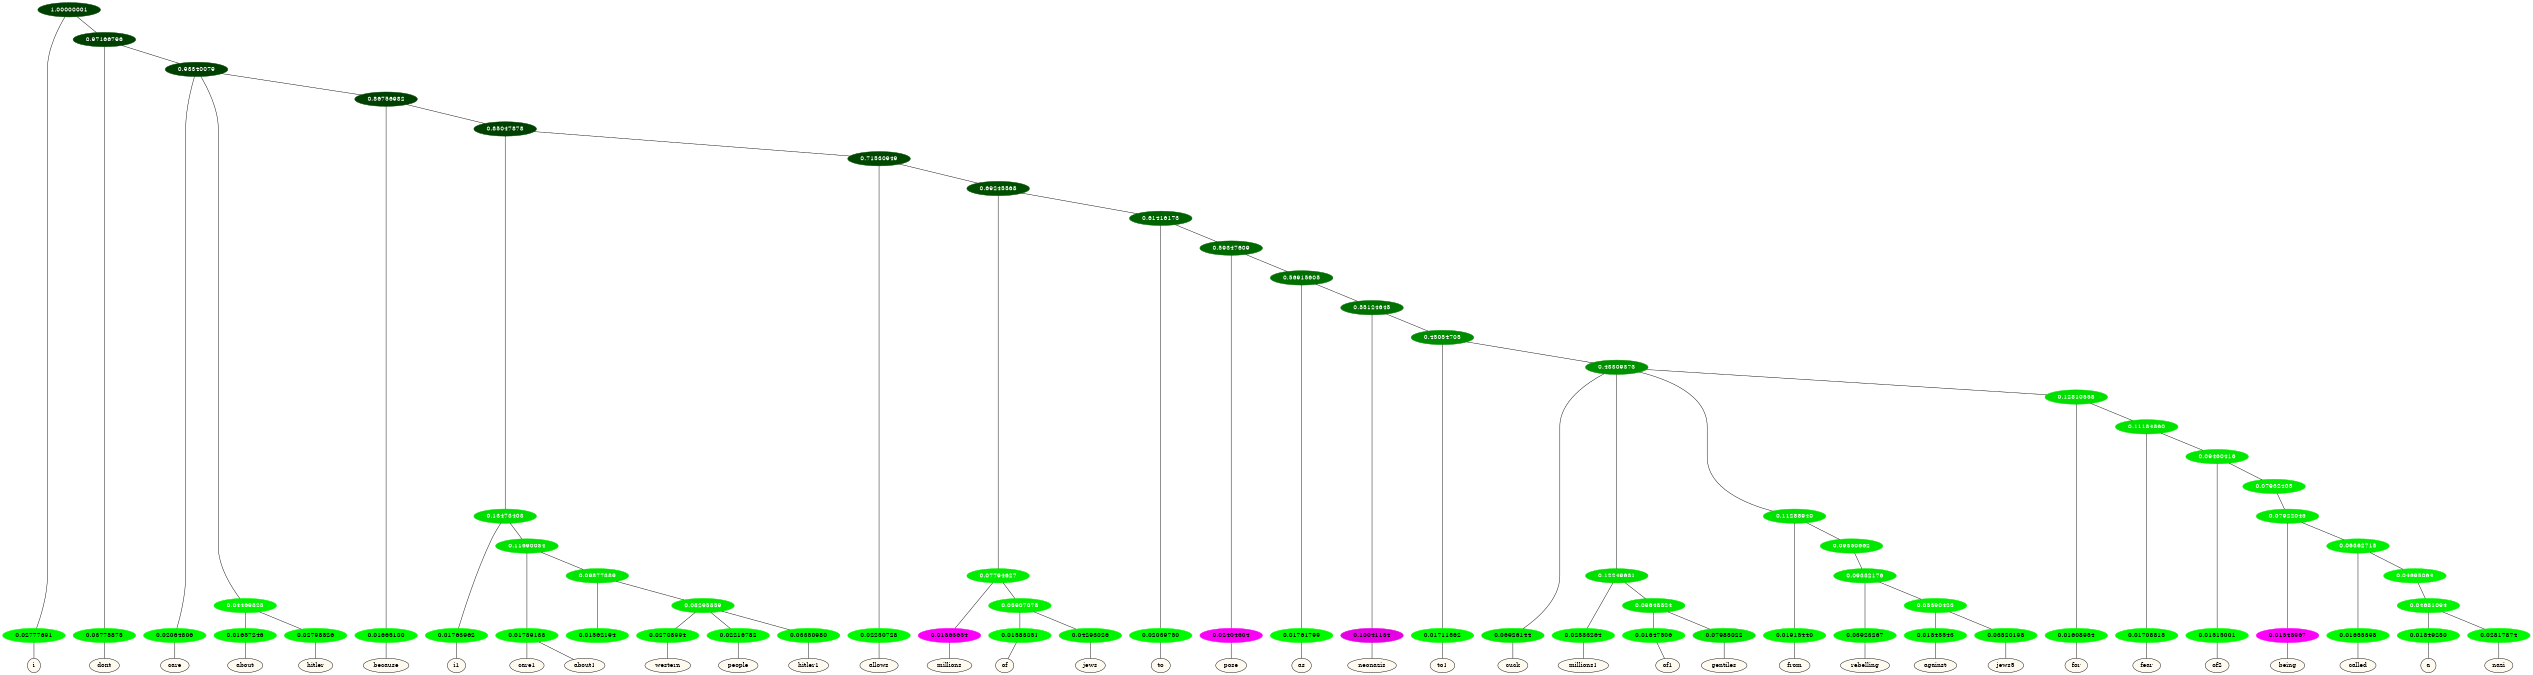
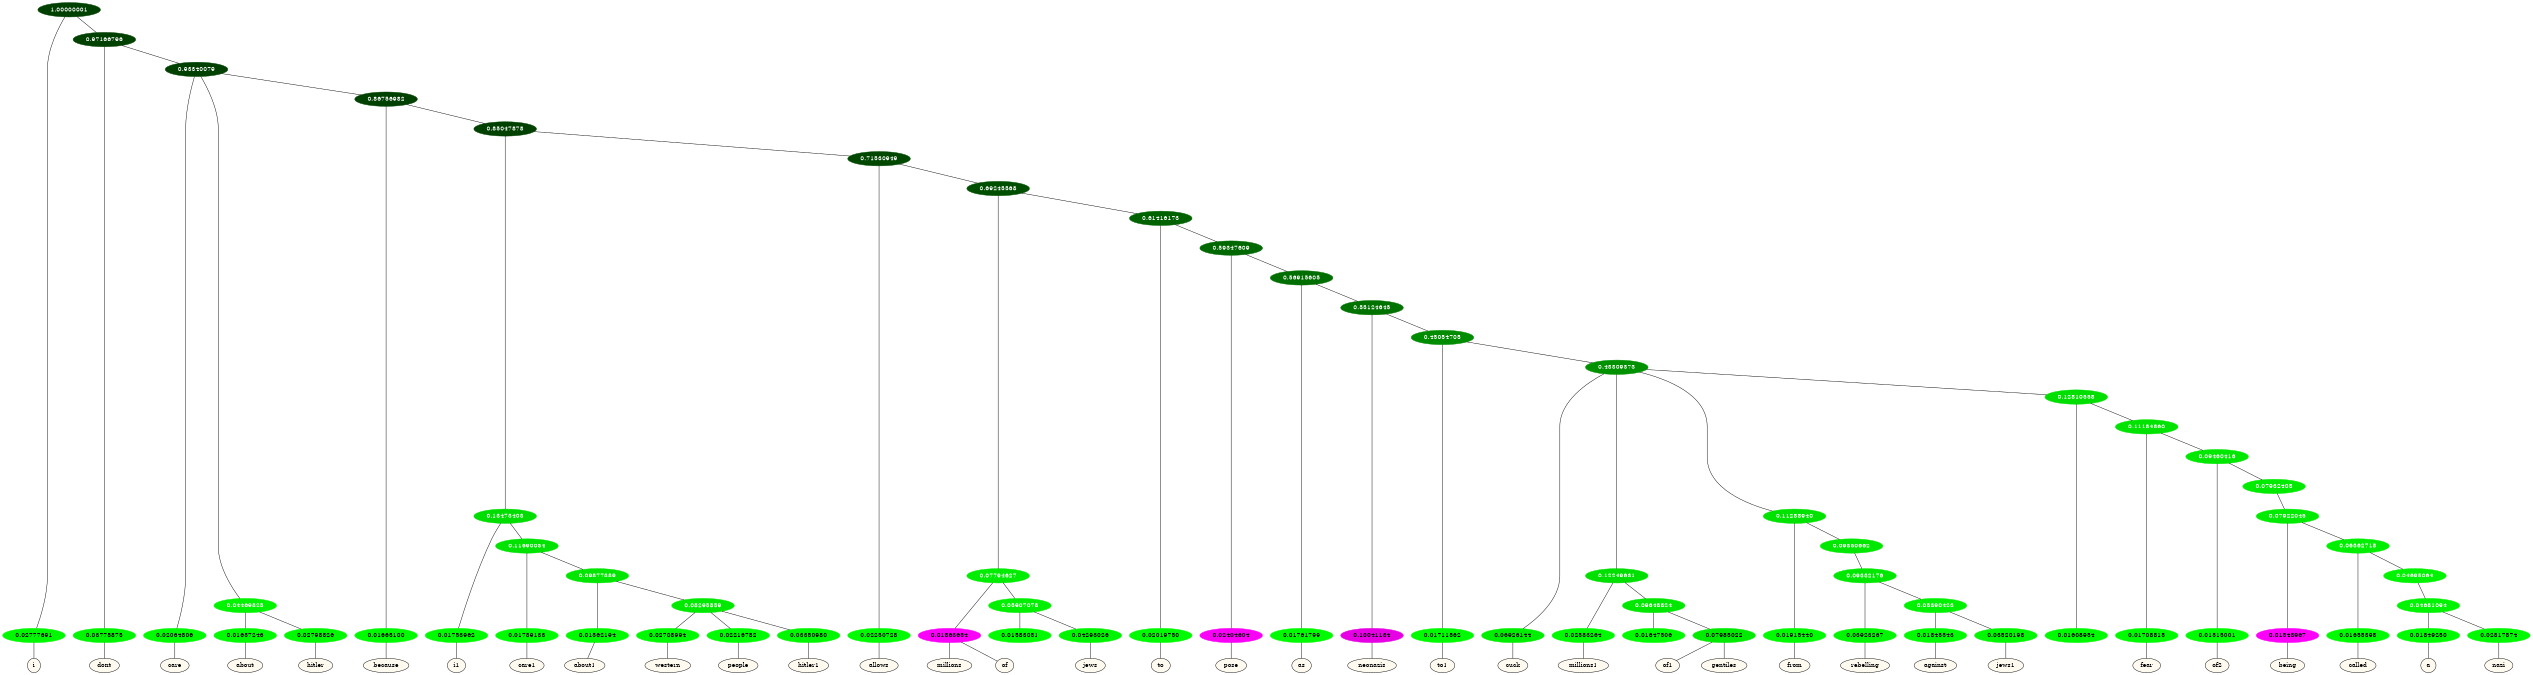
node "0.01763962": label "0.01763962" -> "0.01753962"
node "0.02039750": label "0.02039750" -> "0.02019750"
edge "0.01647506" -- "of1": now "0.07985022" -- "of1"
edge "0.01789133" -- "about1": now "0.01562194" -- "about1"
edge "0.01583051" -- "of": now "0.01863654" -- "of"
node "jews5": label "jews5" -> "jews1"
node "for": removed
